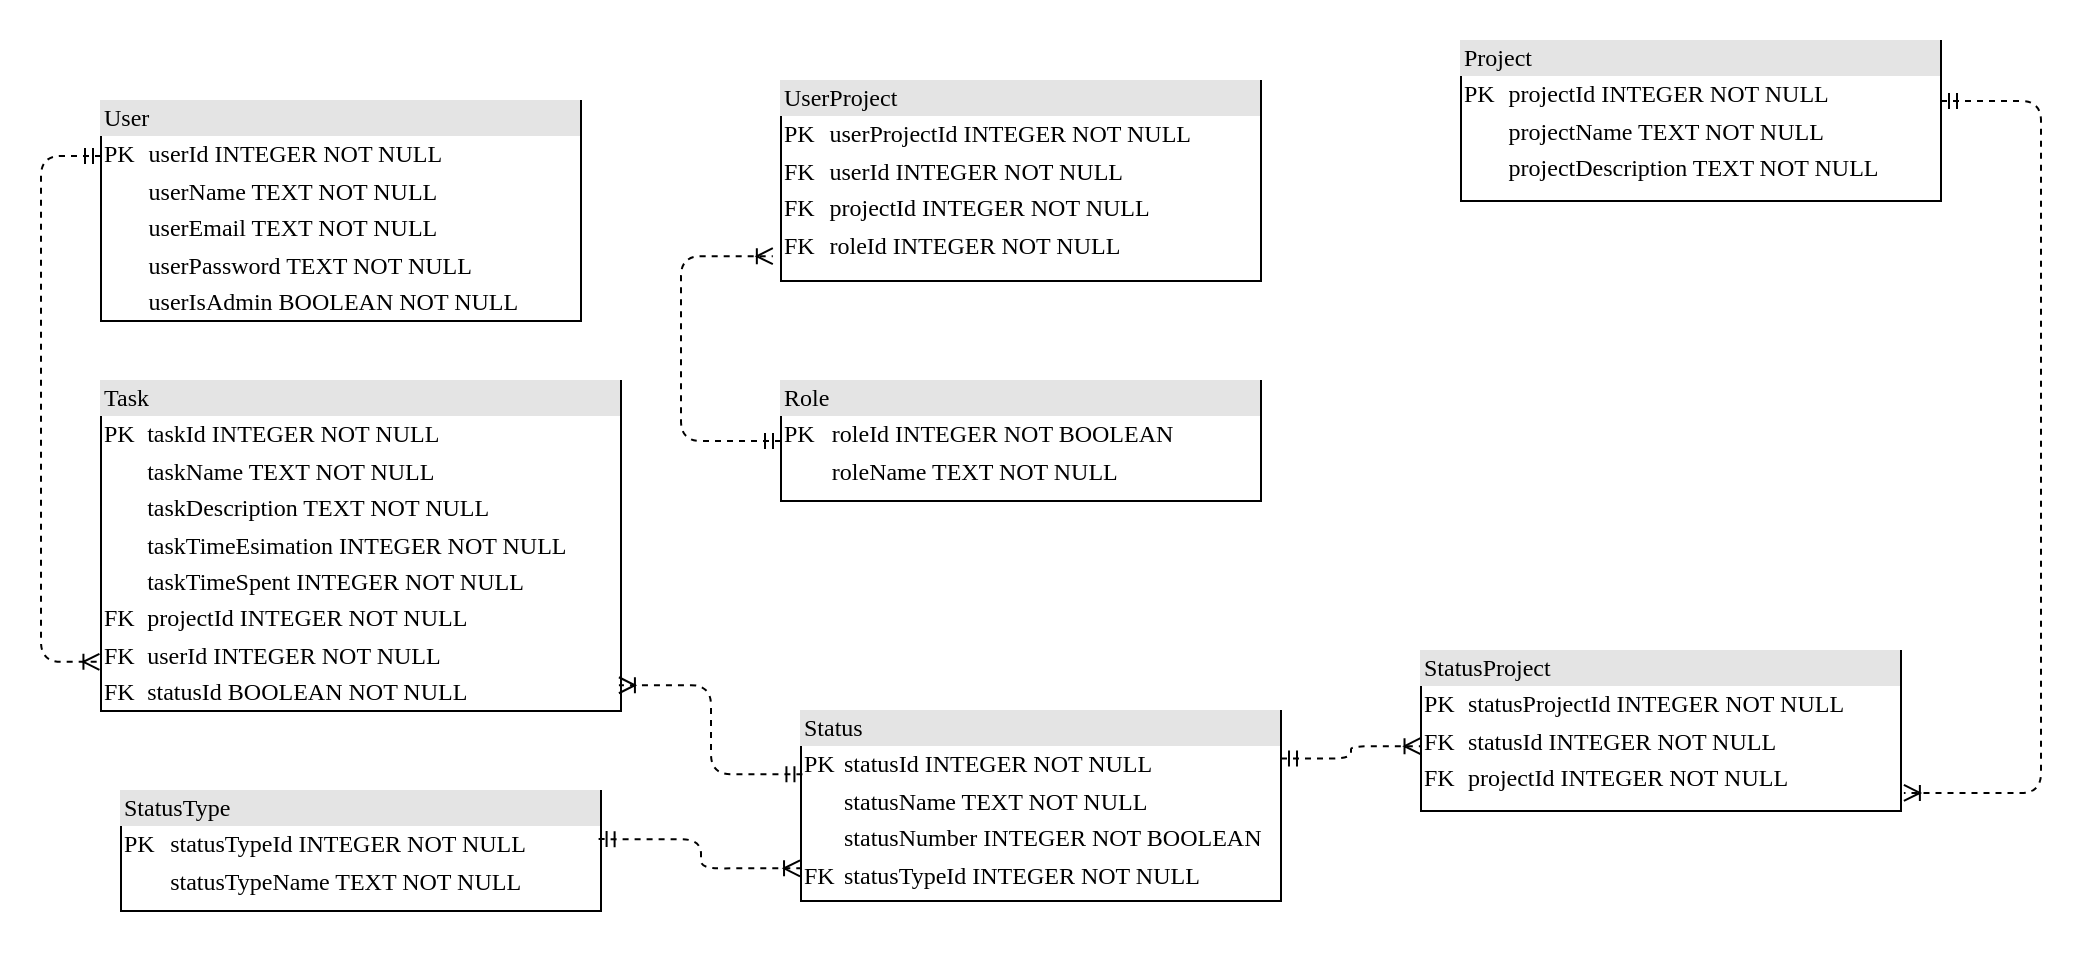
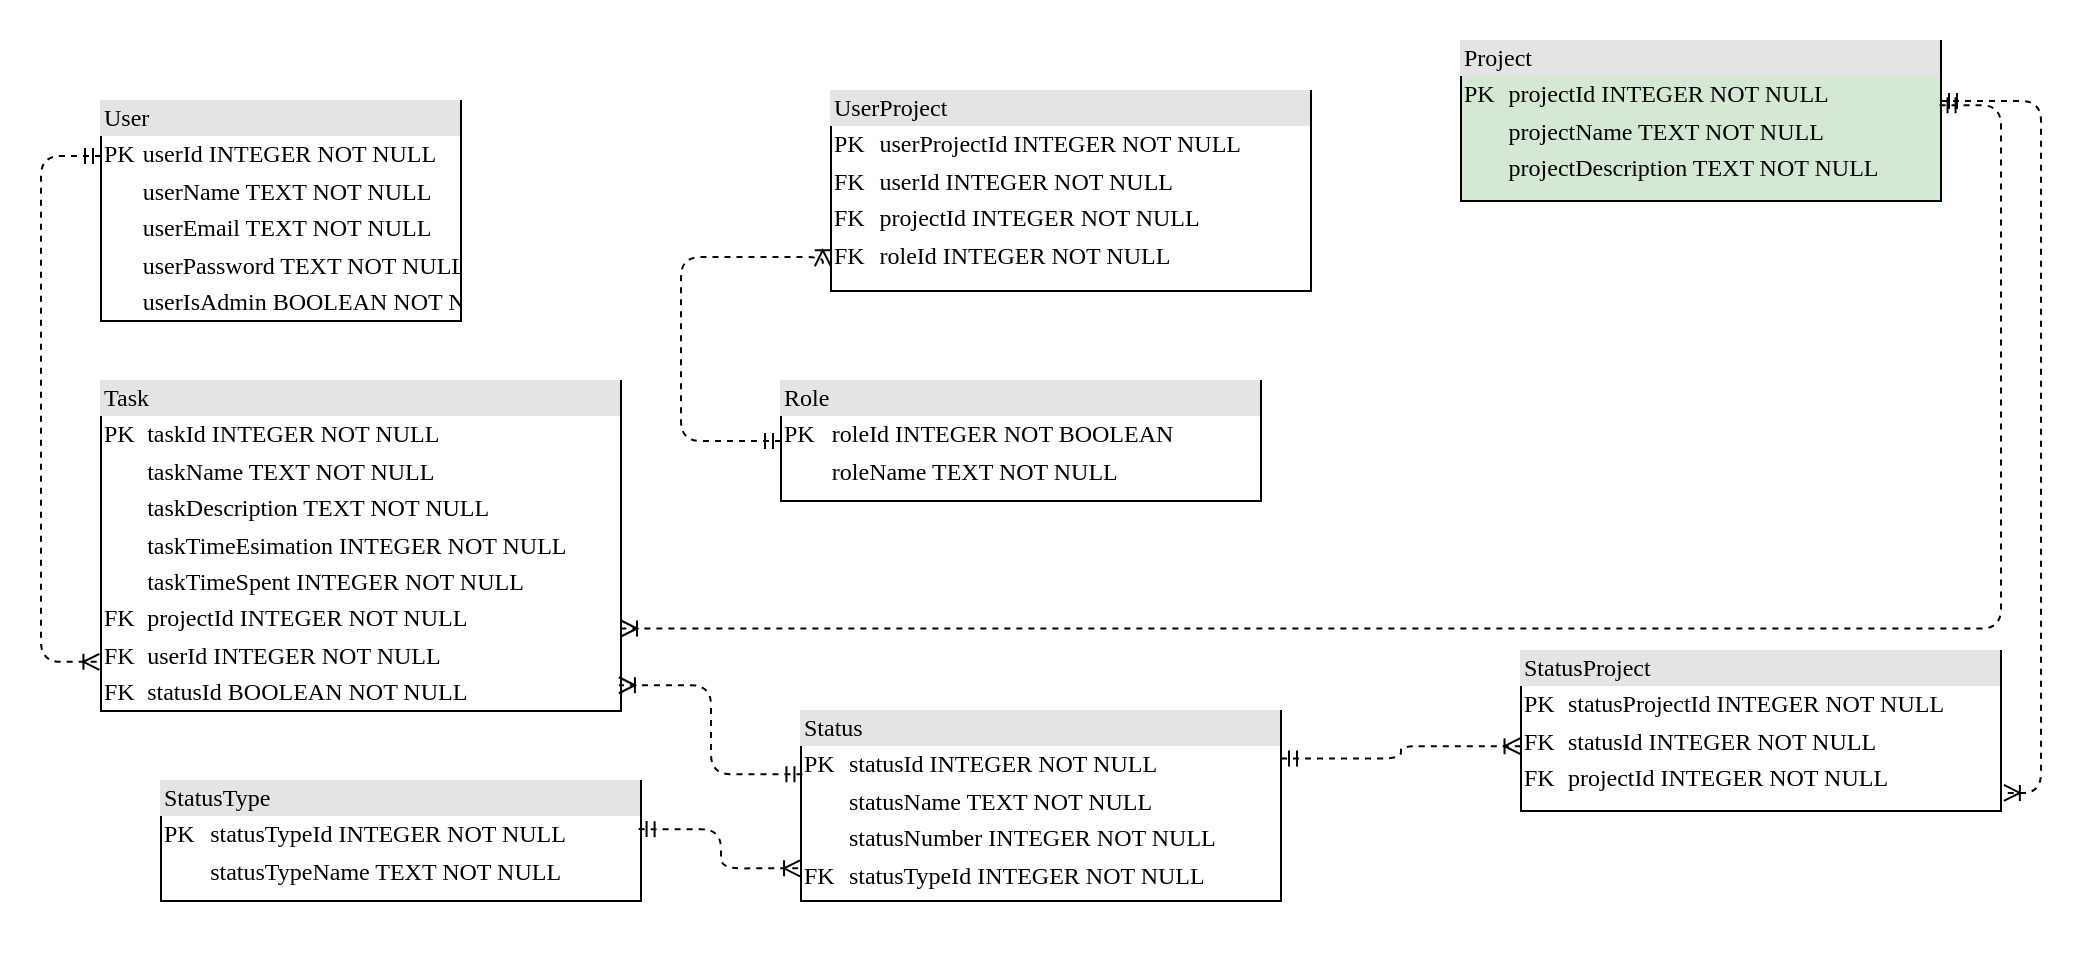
node "Project PK projectId INTEGER NOT NULL projectName TEXT NOT NULL projectDescription TEXT NOT NULL": fillcolor #ffffff -> #d5e8d4
node "UserProject PK userProjectId INTEGER NOT NULL FK userId INTEGER NOT NULL FK projectId INTEGER NOT NULL FK roleId INTEGER NOT NULL": moved (1021, 181) -> (1071, 191)
node "User PK userId INTEGER NOT NULL userName TEXT NOT NULL userEmail TEXT NOT NULL userPassword TEXT NOT NULL userIsAdmin BOOLEAN NOT NULL": size 480x220 -> 360x220
edge "Project PK projectId INTEGER NOT NULL projectName TEXT NOT NULL projectDescription TEXT NOT NULL" -- "Task PK taskId INTEGER NOT NULL taskName TEXT NOT NULL taskDescription TEXT NOT NULL taskTimeEsimation INTEGER NOT NULL taskTimeSpent INTEGER NOT NULL FK projectId INTEGER NOT NULL FK userId INTEGER NOT NULL FK statusId BOOLEAN NOT NULL": added
node "StatusProject PK statusProjectId INTEGER NOT NULL FK statusId INTEGER NOT NULL FK projectId INTEGER NOT NULL": moved (1661, 731) -> (1761, 731)
node "Status PK statusId INTEGER NOT NULL statusName TEXT NOT NULL statusNumber INTEGER NOT BOOLEAN FK statusTypeId INTEGER NOT NULL": label "Status PK statusId INTEGER NOT NULL statusName TEXT NOT NULL statusNumber INTEGER NOT BOOLEAN FK statusTypeId INTEGER NOT NULL" -> "Status PK statusId INTEGER NOT NULL statusName TEXT NOT NULL statusNumber INTEGER NOT NULL FK statusTypeId INTEGER NOT NULL"
node "StatusType PK statusTypeId INTEGER NOT NULL statusTypeName TEXT NOT NULL": moved (361, 851) -> (401, 841)
